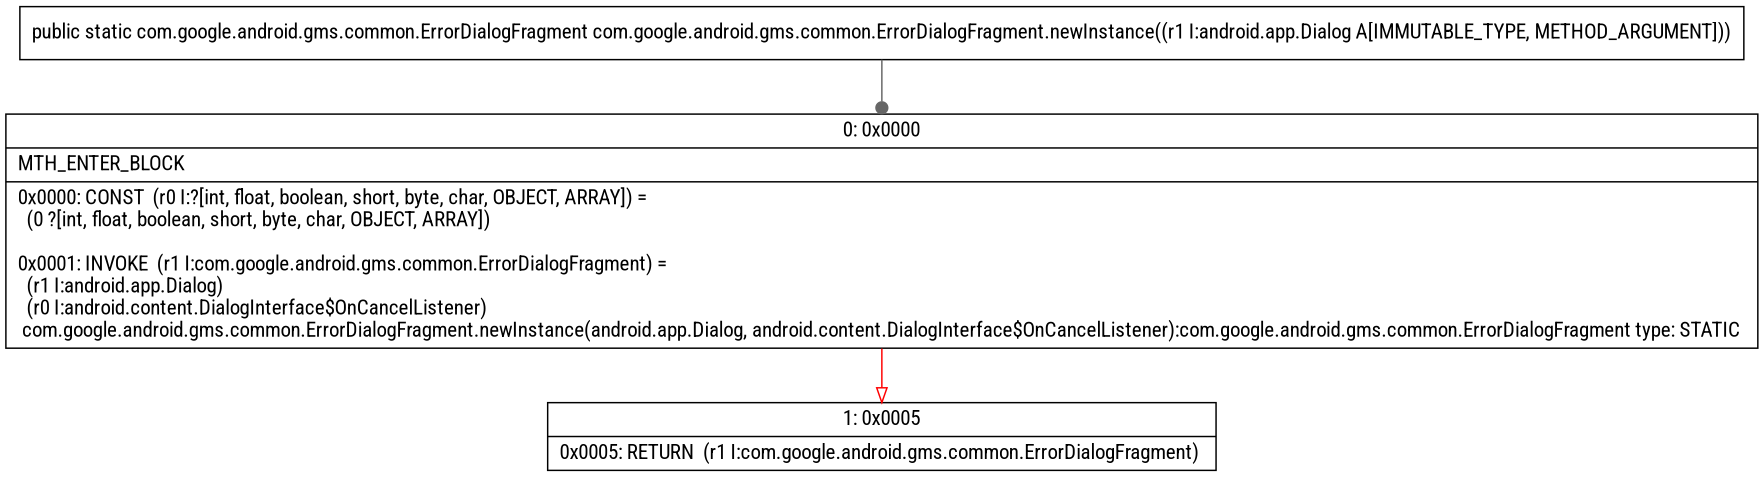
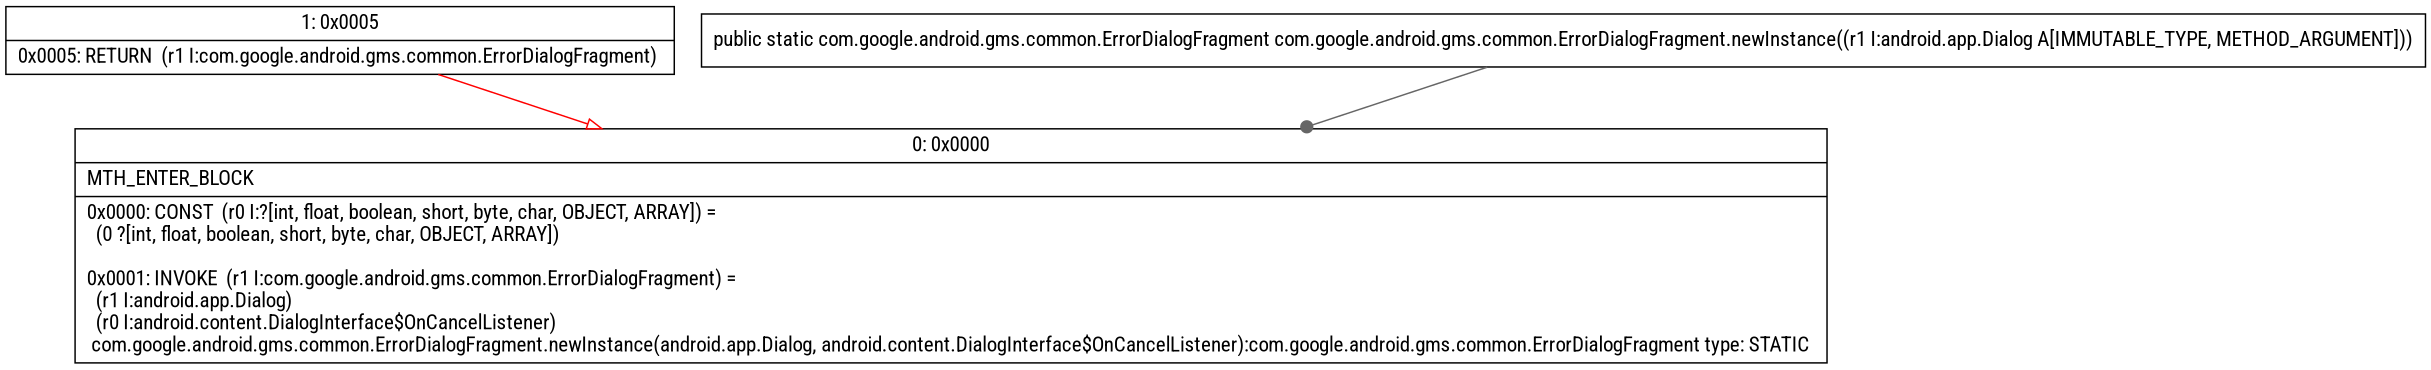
edge "0: 0x0000" -> "1: 0x0005": reversed
